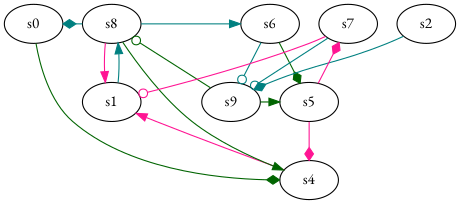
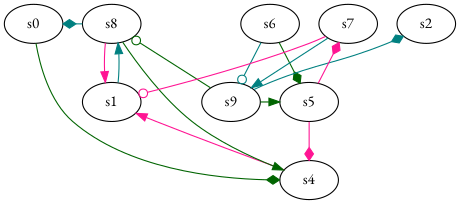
edge "s8" -> "s6": removed
edge "s7" -> "s9": arrowhead odot -> normal
edge "s2" -> "s9": reversed
